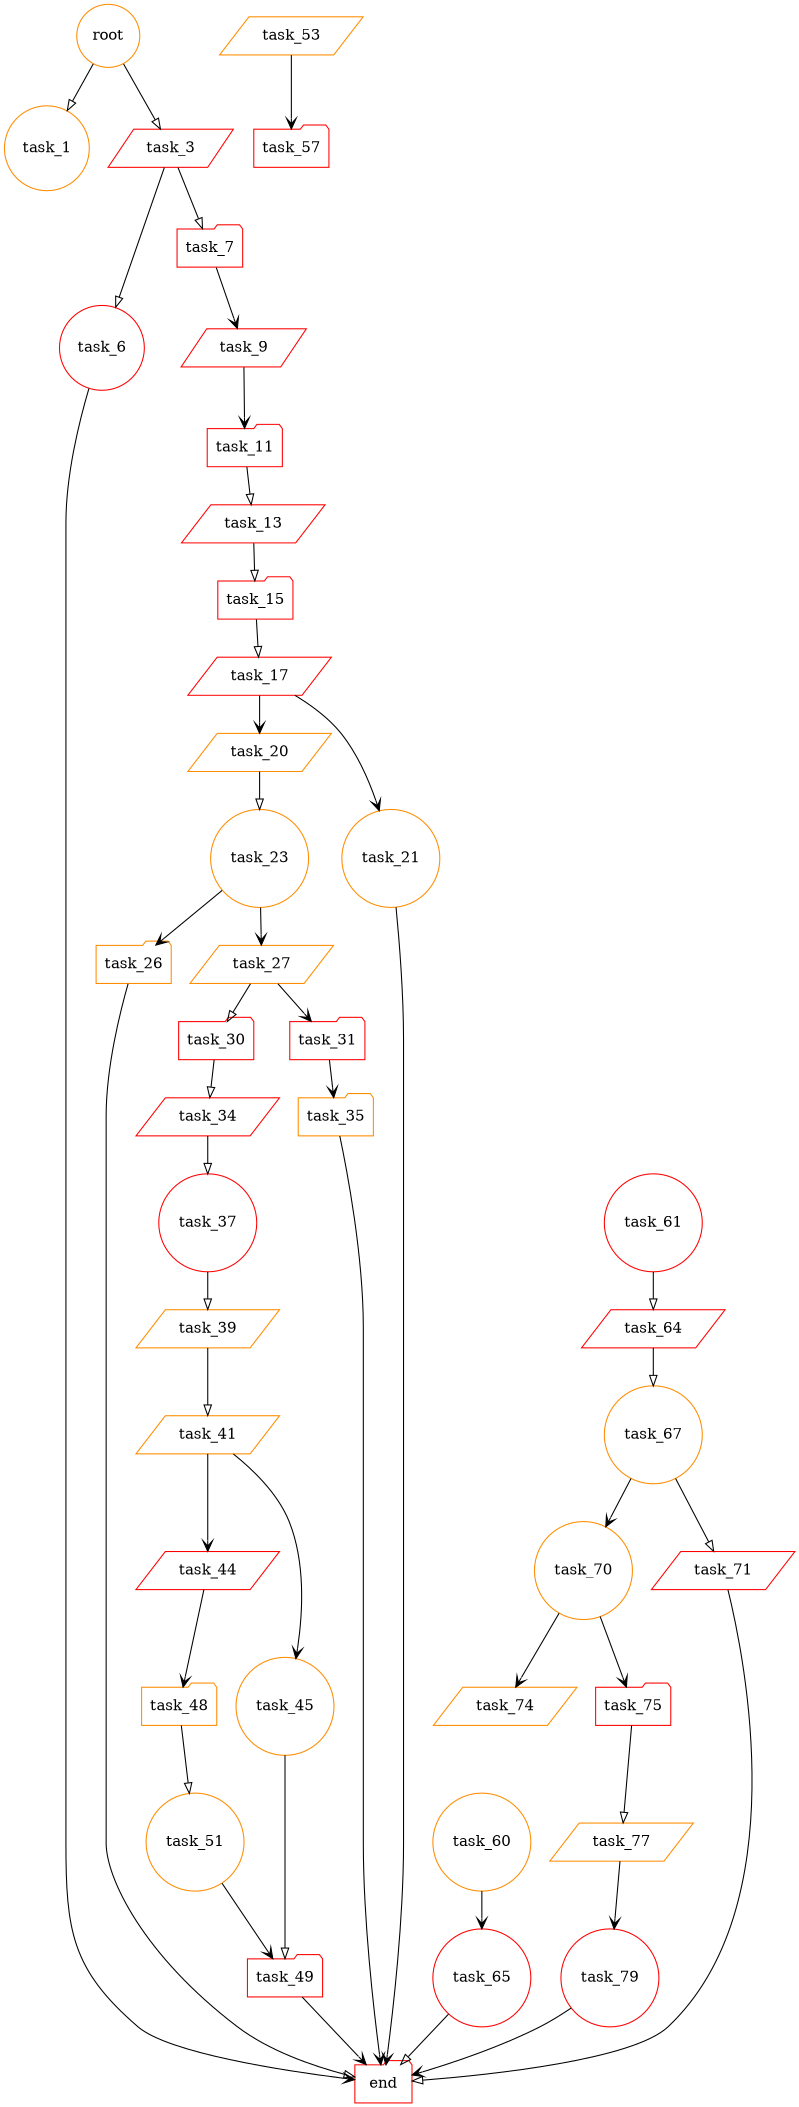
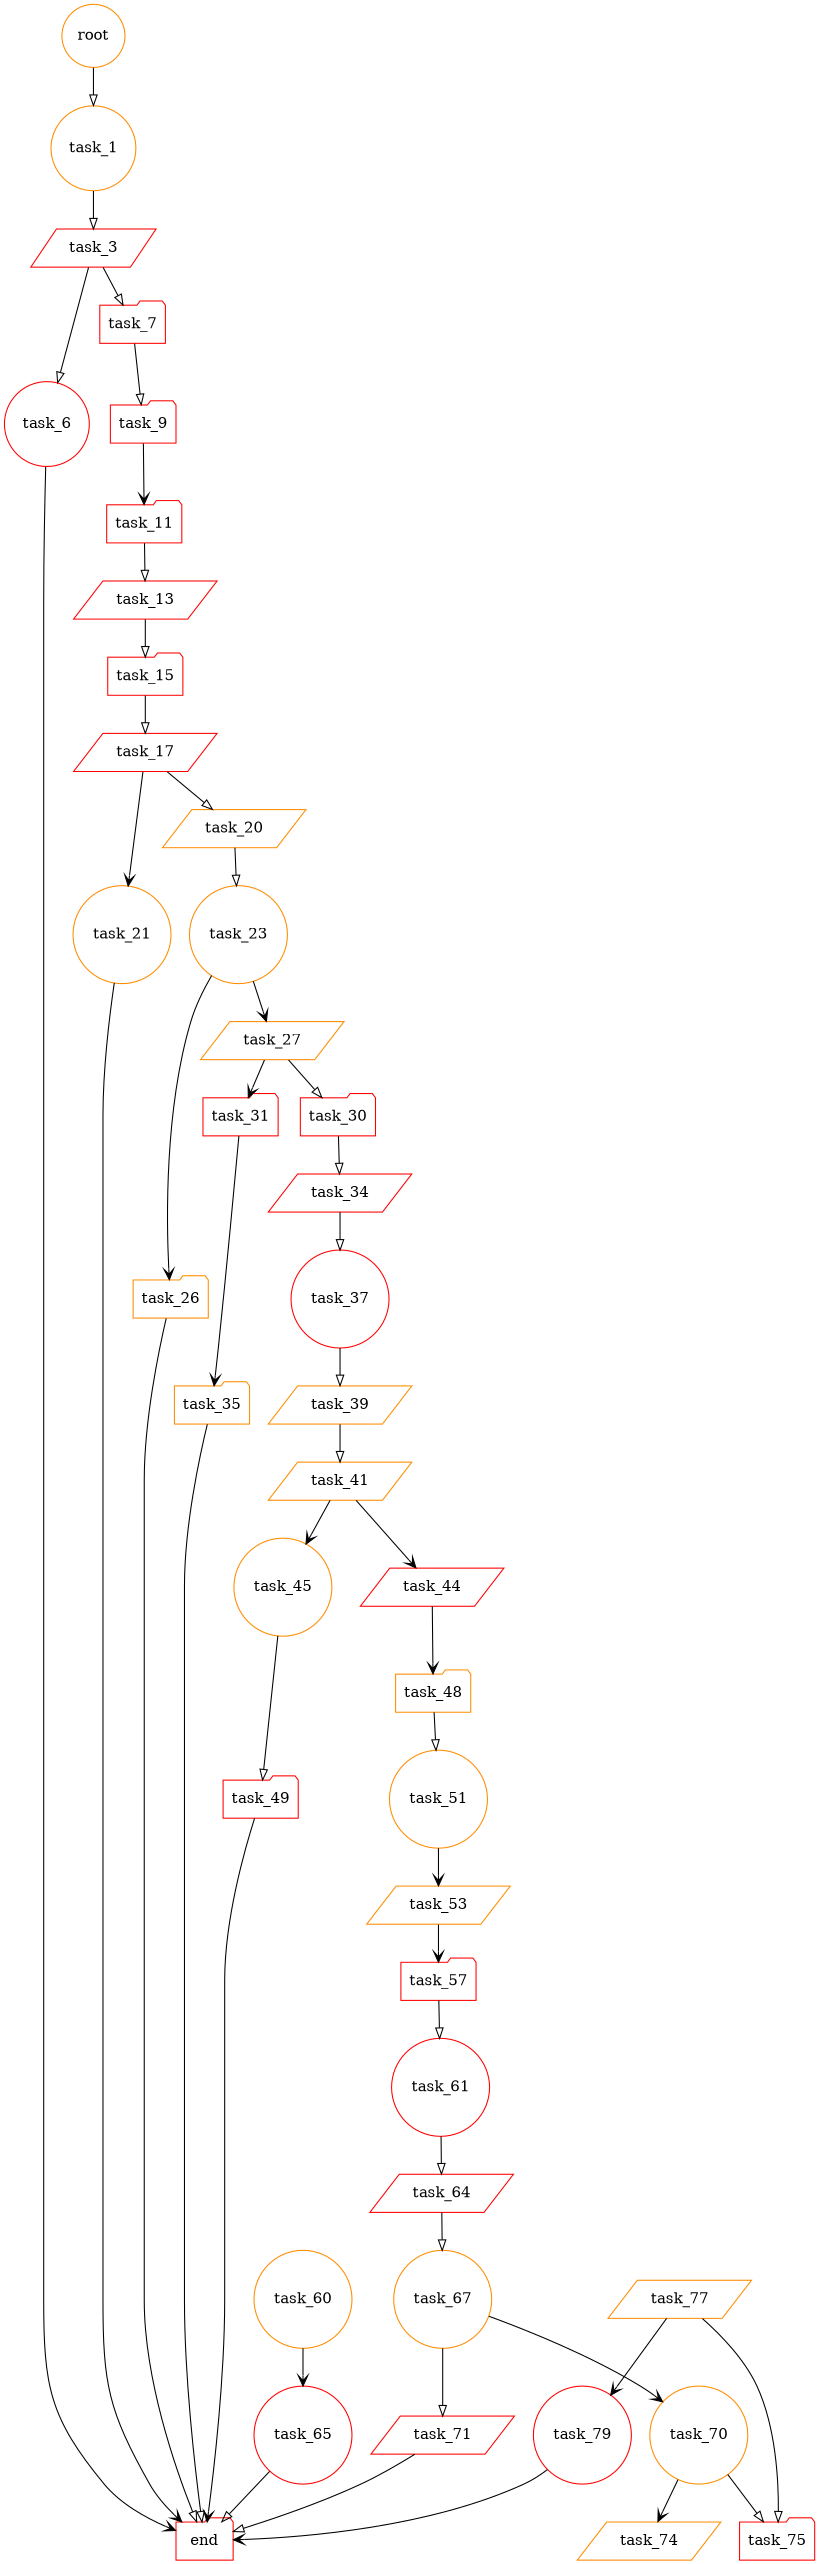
edge "root" -> "task_3": now "task_1" -> "task_3"
edge "task_7" -> "task_9": arrowhead vee -> onormal
node "task_9": shape parallelogram -> folder
edge "task_17" -> "task_20": arrowhead vee -> onormal
edge "task_35" -> "end": arrowhead vee -> onormal
edge "task_70" -> "task_75": arrowhead vee -> onormal
edge "task_75" -> "task_77": reversed
edge "task_51" -> "task_49": now "task_51" -> "task_53"
edge "task_57" -> "task_61": added
